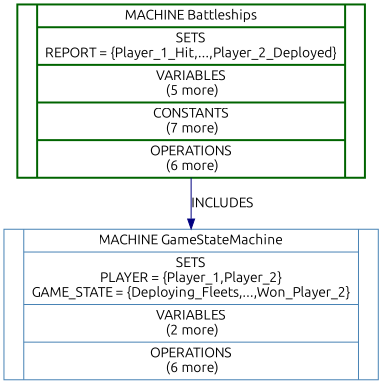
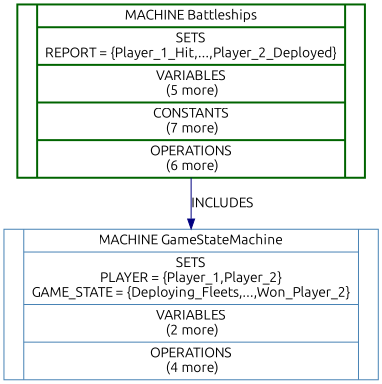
node "MACHINE GameStateMachine": text "(6 more)" -> "(4 more)"
